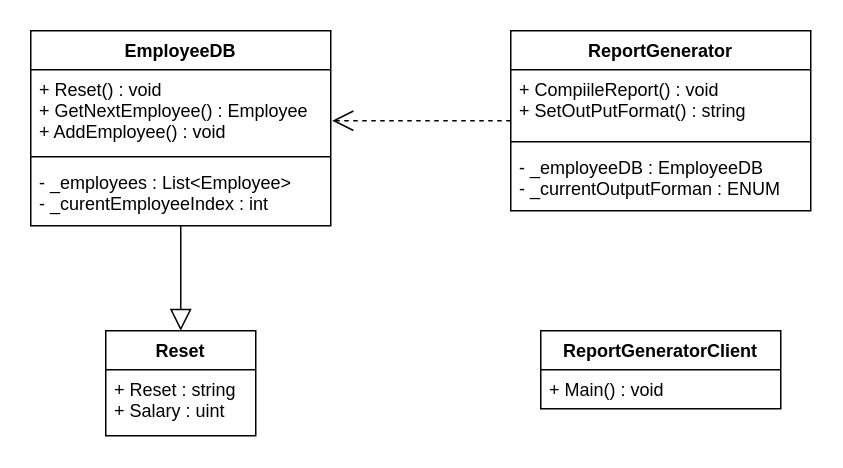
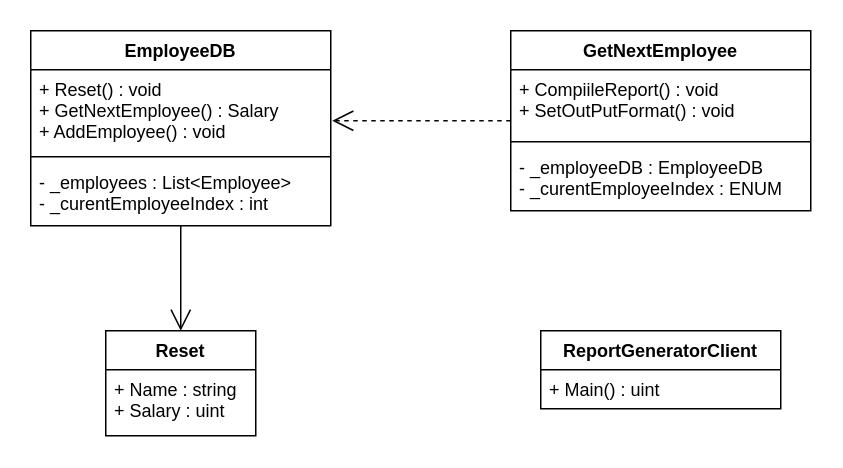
node "ReportGenerator": label "ReportGenerator" -> "GetNextEmployee"
node "+ Reset() : void + GetNextEmployee() : Employee + AddEmployee() : void": label "+ Reset() : void + GetNextEmployee() : Employee + AddEmployee() : void" -> "+ Reset() : void + GetNextEmployee() : Salary + AddEmployee() : void"
node "+ CompiileReport() : void + SetOutPutFormat() : string": label "+ CompiileReport() : void + SetOutPutFormat() : string" -> "+ CompiileReport() : void + SetOutPutFormat() : void"
node "- _employeeDB : EmployeeDB - _currentOutputForman : ENUM": label "- _employeeDB : EmployeeDB - _currentOutputForman : ENUM" -> "- _employeeDB : EmployeeDB - _curentEmployeeIndex : ENUM"
edge "EmployeeDB" -> "Reset": arrowhead block -> open
node "+ Reset : string + Salary : uint": label "+ Reset : string + Salary : uint" -> "+ Name : string + Salary : uint"
node "+ Main() : void": label "+ Main() : void" -> "+ Main() : uint"
